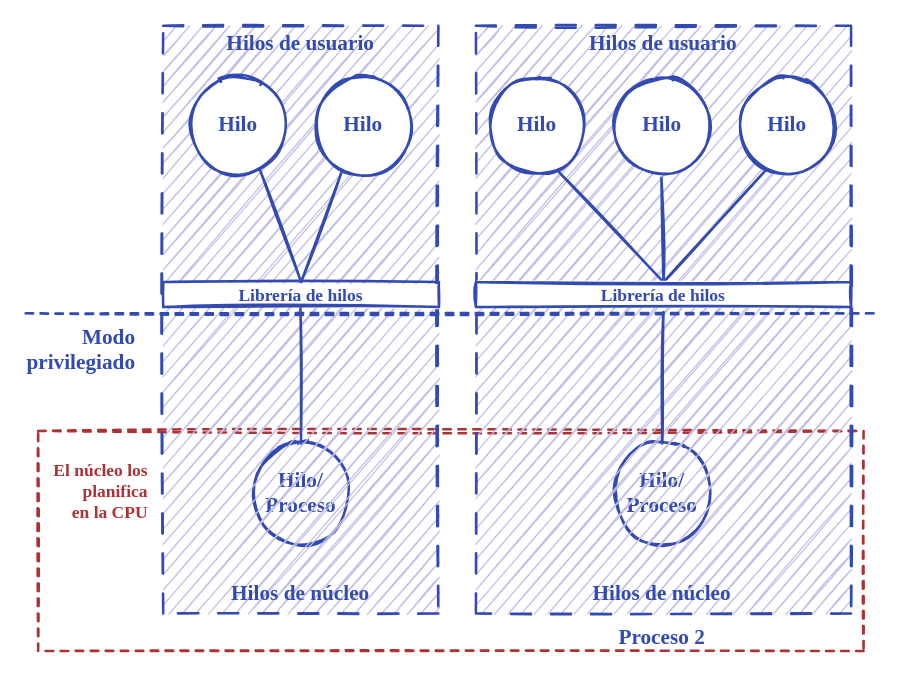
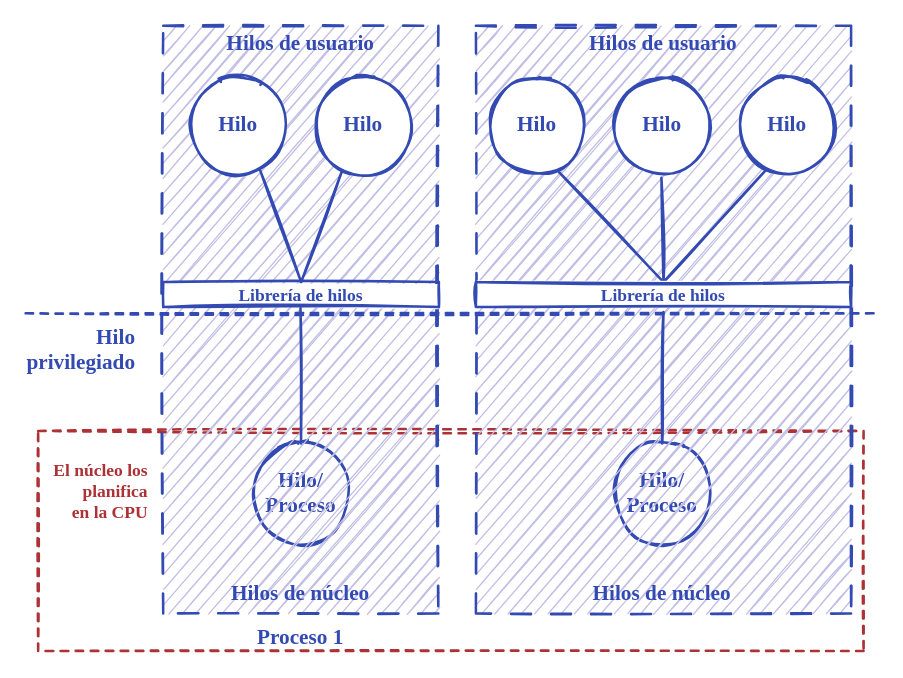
node "Modo privilegiado": label "Modo privilegiado" -> "Hilo privilegiado"
node "Proceso 1": added
node "Proceso 2": removed
